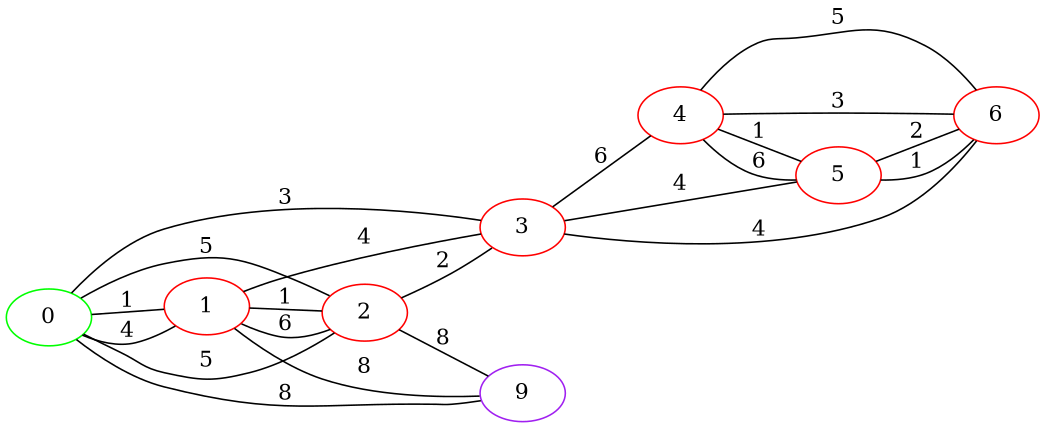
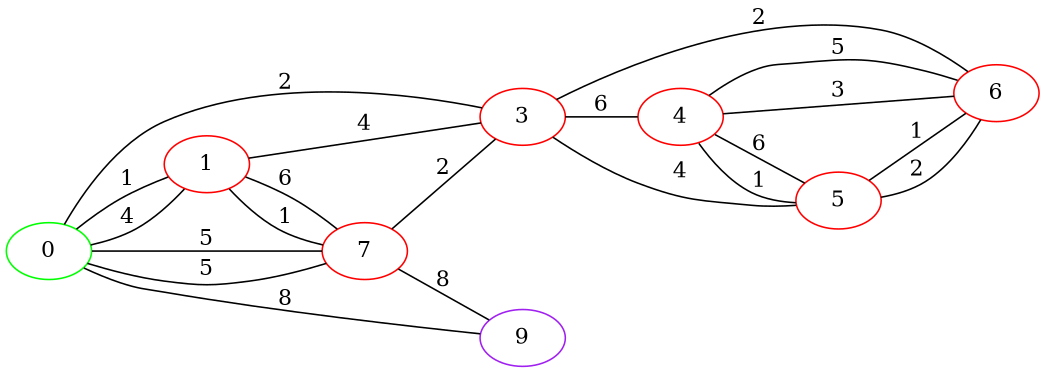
edge "3" -- "0": label "3" -> "2"
edge "6" -- "3": label "4" -> "2"
node "2": label "2" -> "7"
edge "1" -- "9": removed, label "8"
